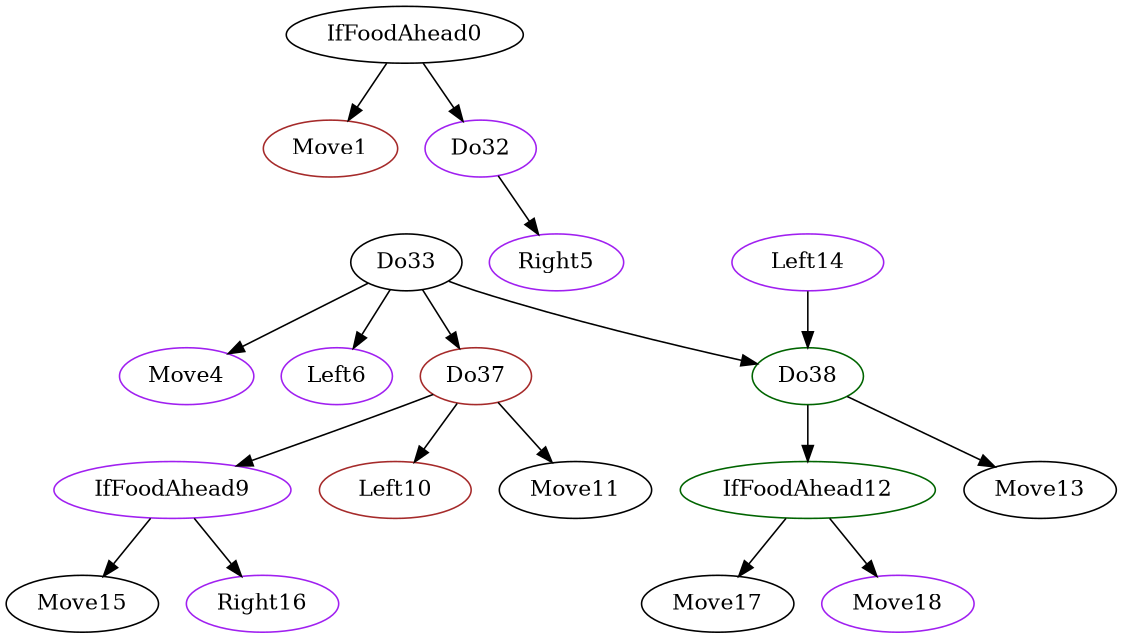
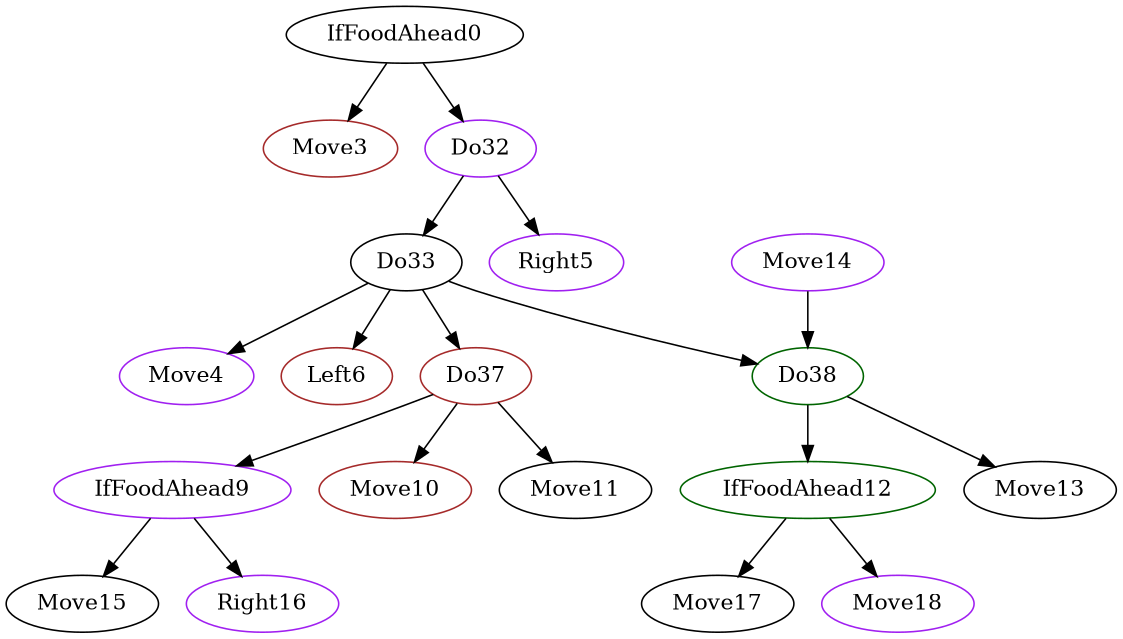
node "Move1": label "Move1" -> "Move3"
edge "Do32" -> "Do33": added
node "Left14": label "Left14" -> "Move14"
node "Left6": color purple -> brown
node "Left10": label "Left10" -> "Move10"
